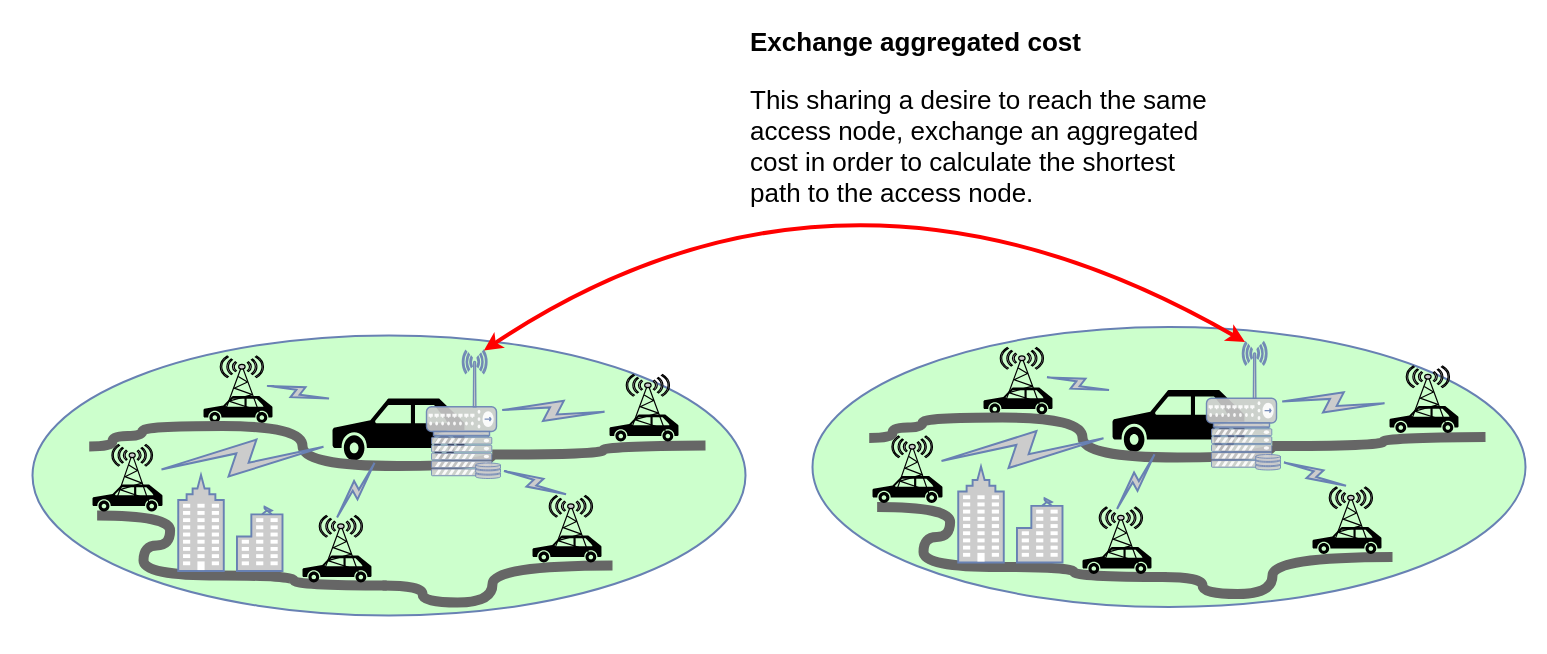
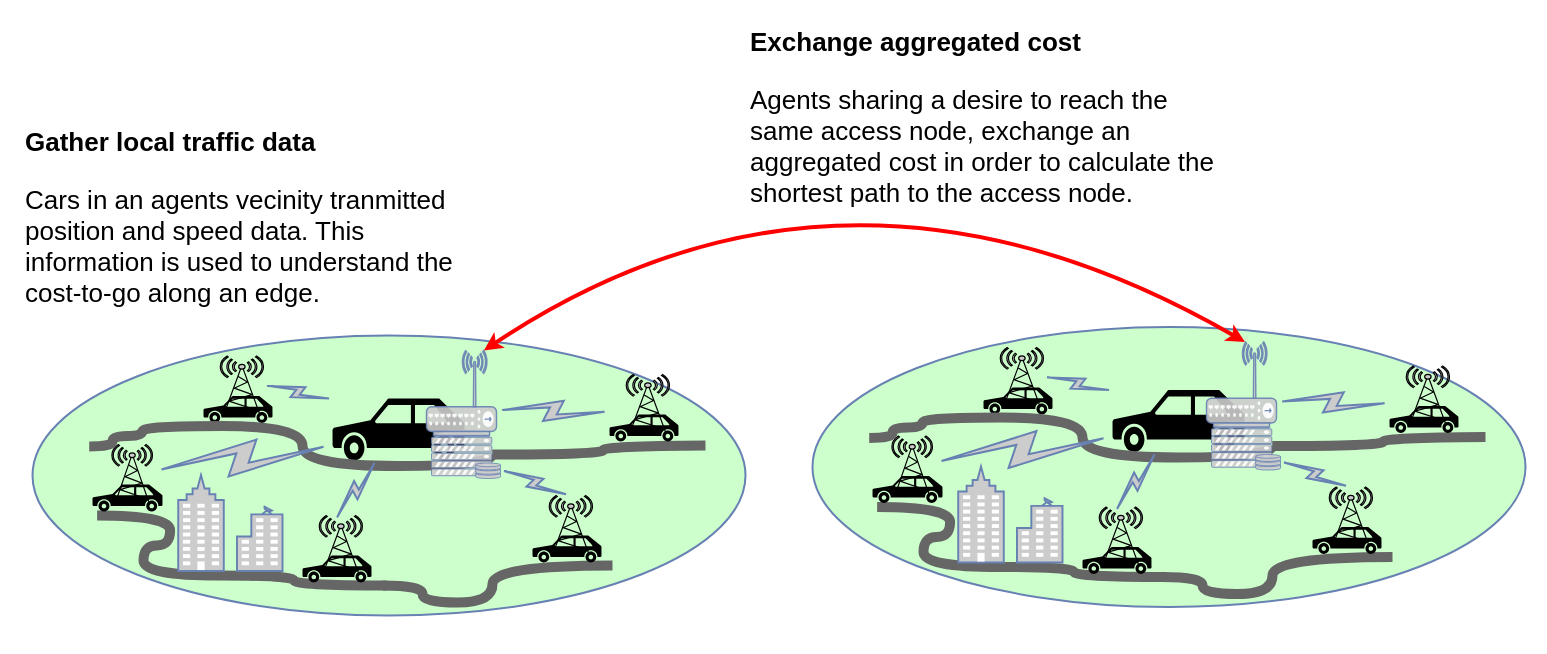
node "Exchange aggregated costThis sharing a desire to reach the same access node, exchange an aggregated cost in order to calculate the shortest path to the access node.": label "Exchange aggregated costThis sharing a desire to reach the same access node, exchange an aggregated cost in order to calculate the shortest path to the access node." -> "Exchange aggregated costAgents sharing a desire to reach the same access node, exchange an aggregated cost in order to calculate the shortest path to the access node."
node "Gather local traffic dataCars in an agents vecinity tranmitted position and speed data. This information is used to understand the cost-to-go along an edge.": added
